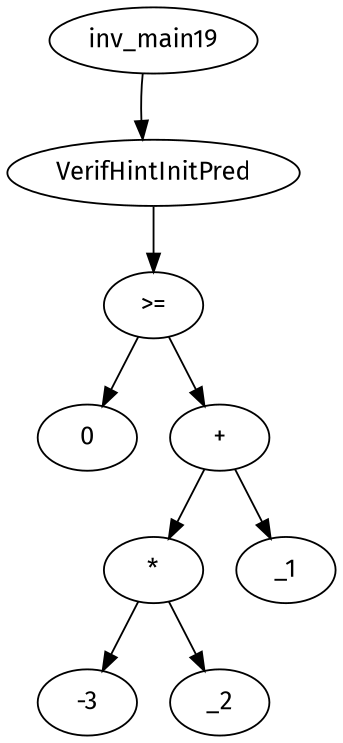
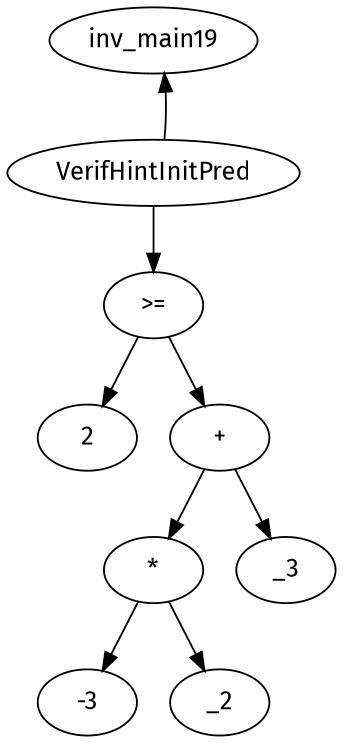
edge "inv_main19" -> "VerifHintInitPred": reversed
node "0": label "0" -> "2"
node "_1": label "_1" -> "_3"
